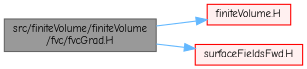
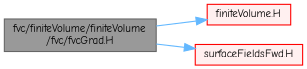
node "src/finiteVolume/finiteVolume /fvc/fvcGrad.H": label "src/finiteVolume/finiteVolume /fvc/fvcGrad.H" -> "fvc/finiteVolume/finiteVolume /fvc/fvcGrad.H"
